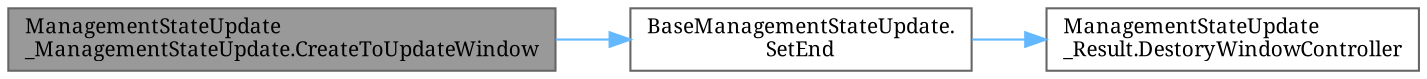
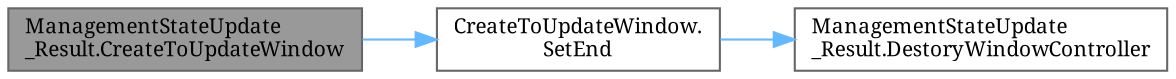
node "ManagementStateUpdate _ManagementStateUpdate.CreateToUpdateWindow": label "ManagementStateUpdate _ManagementStateUpdate.CreateToUpdateWindow" -> "ManagementStateUpdate _Result.CreateToUpdateWindow"
node "BaseManagementStateUpdate. SetEnd": label "BaseManagementStateUpdate. SetEnd" -> "CreateToUpdateWindow. SetEnd"
